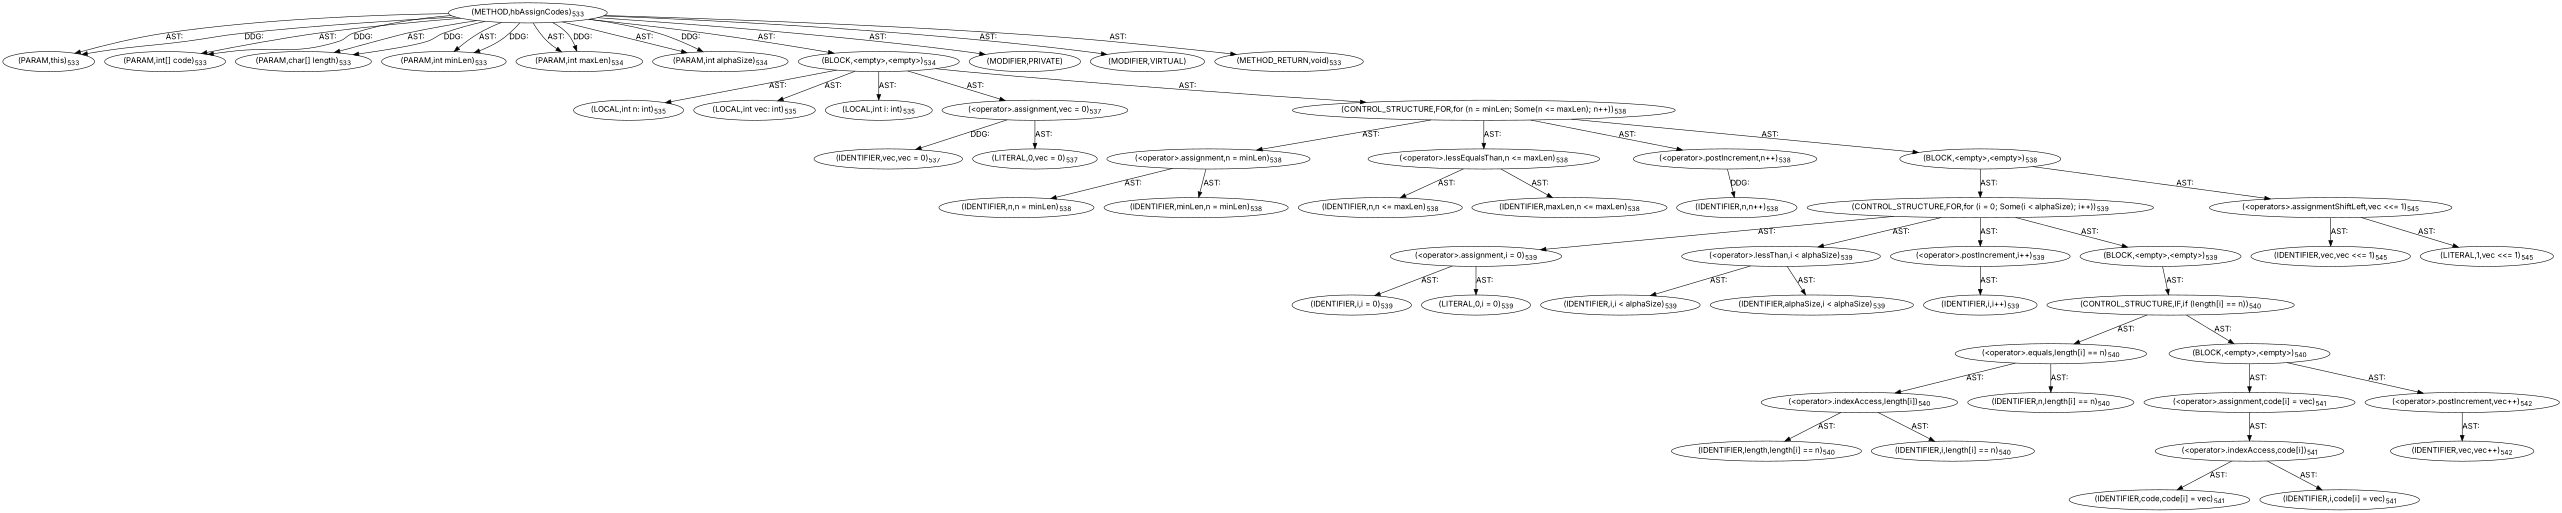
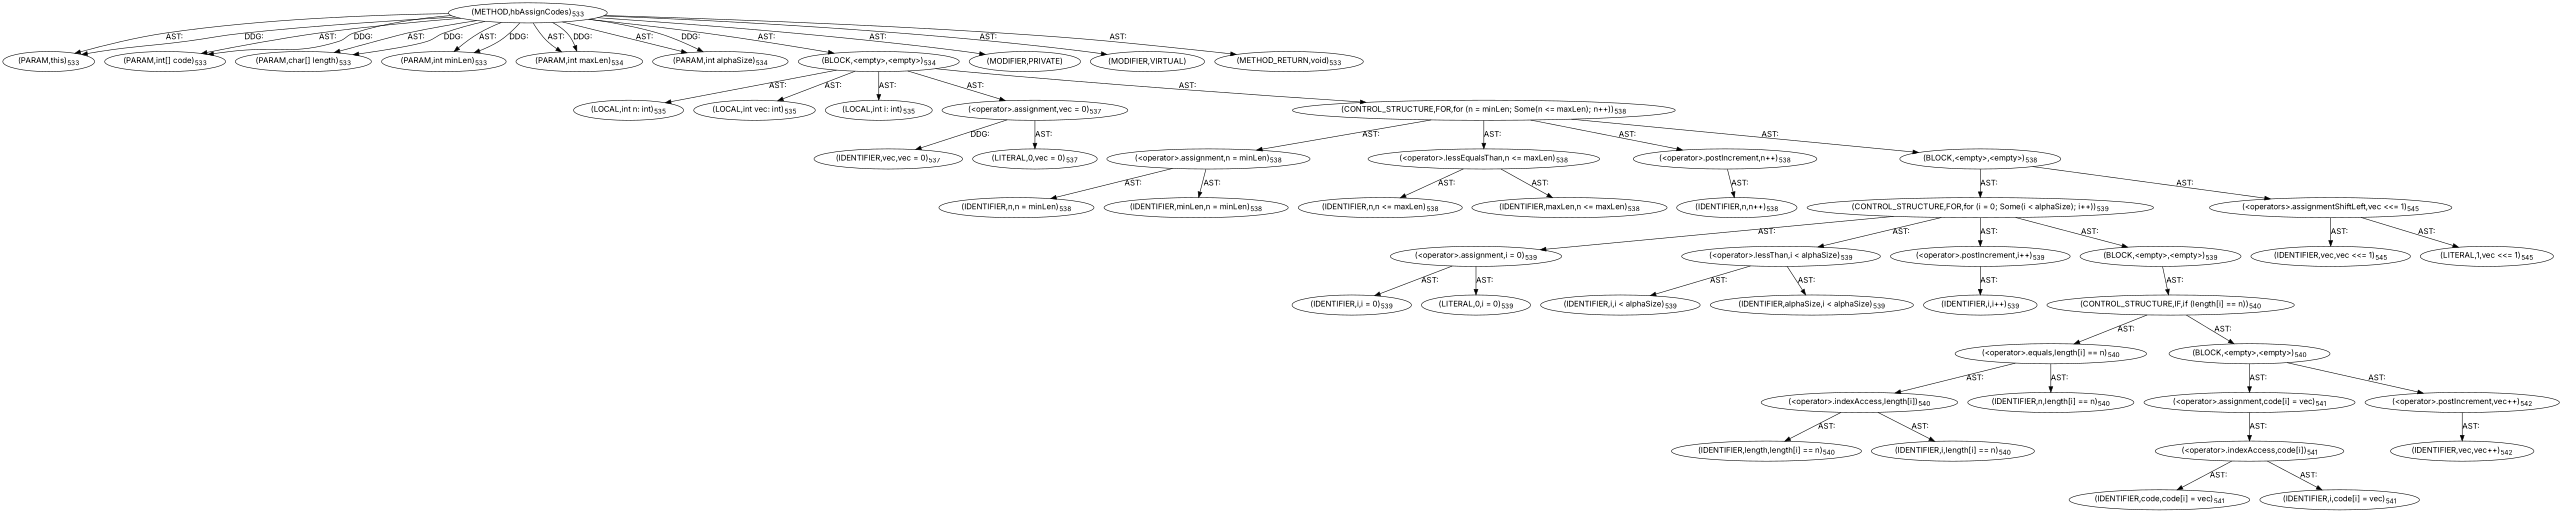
edge "(<operator>.postIncrement,n++)" -> "(IDENTIFIER,n,n++)": label "DDG: " -> "AST: "
